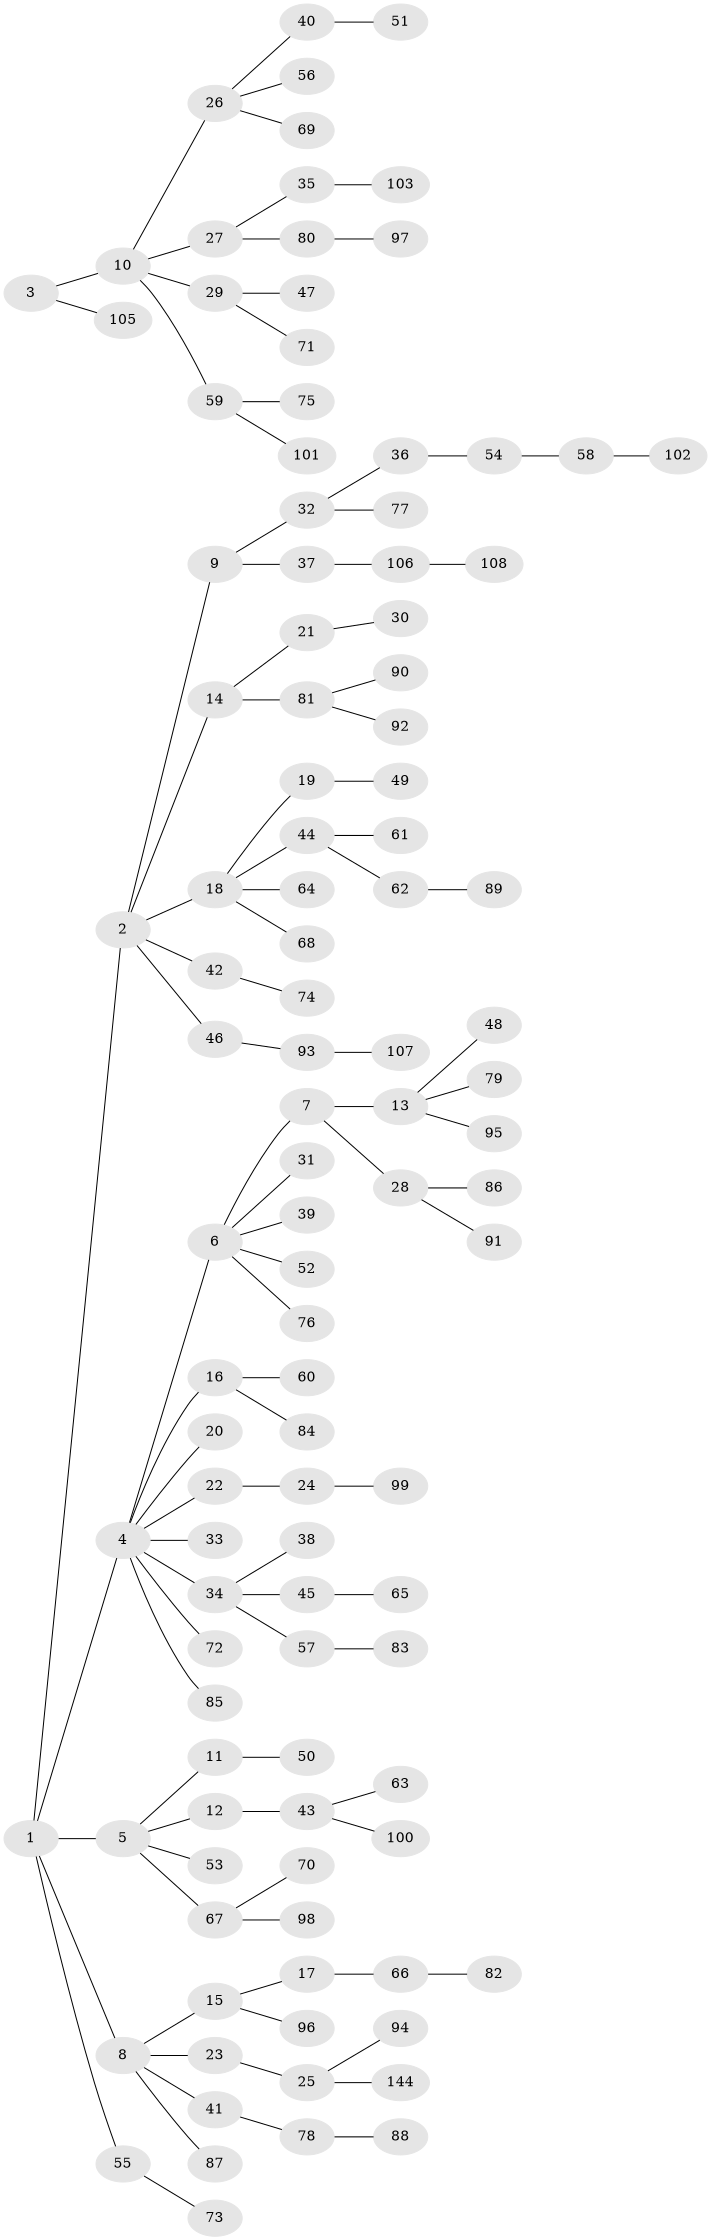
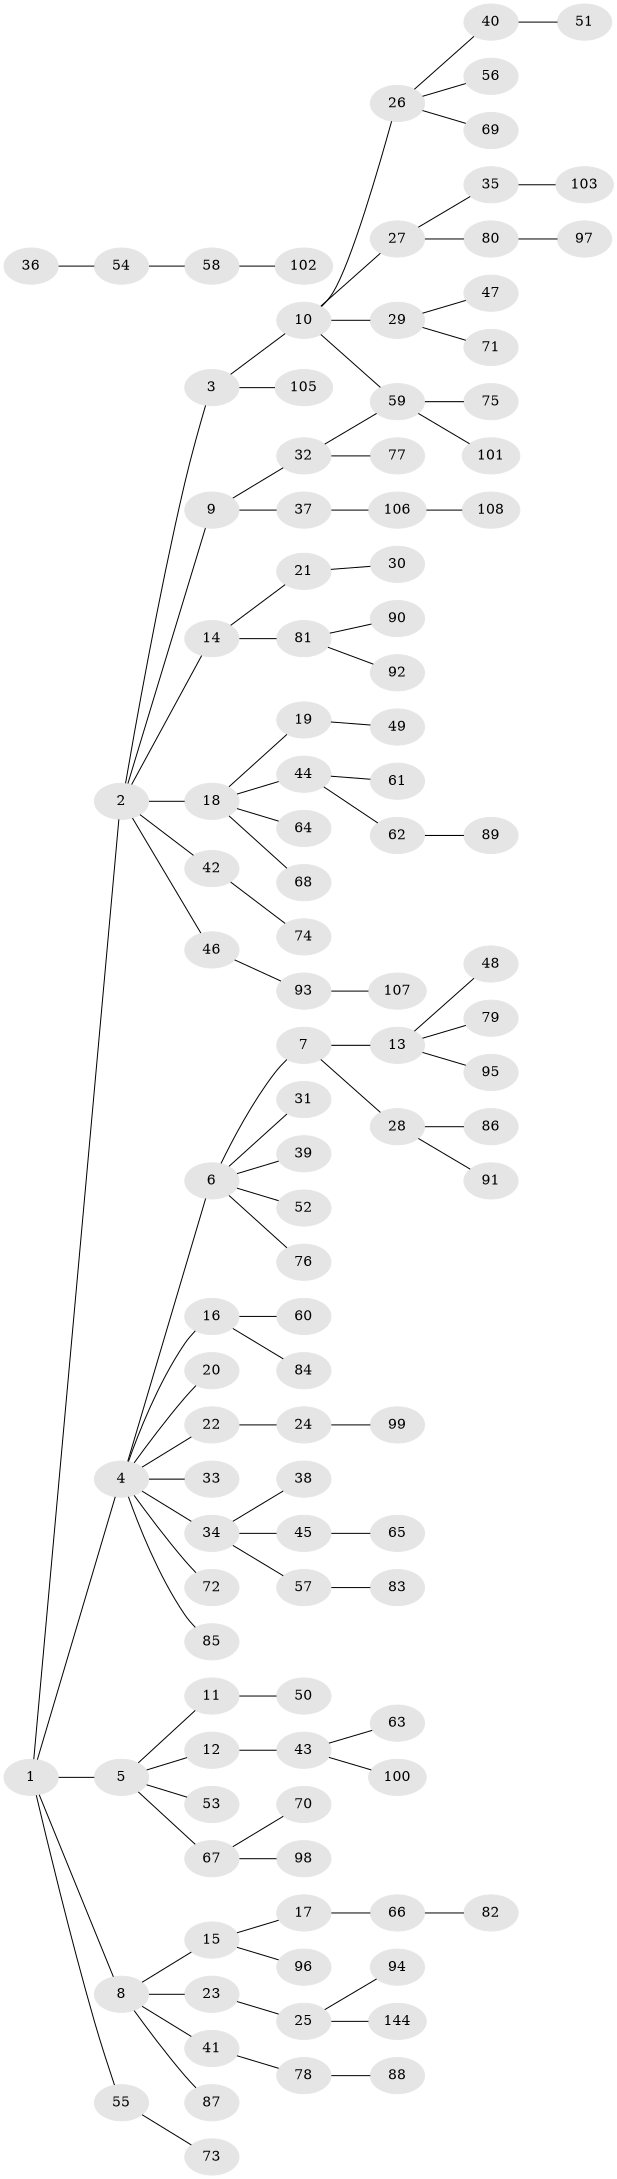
edge "36" -- "32": now "59" -- "32"
edge "3" -- "2": added
